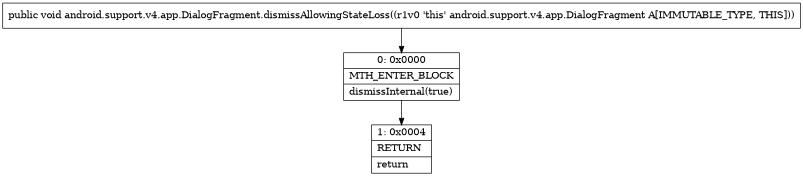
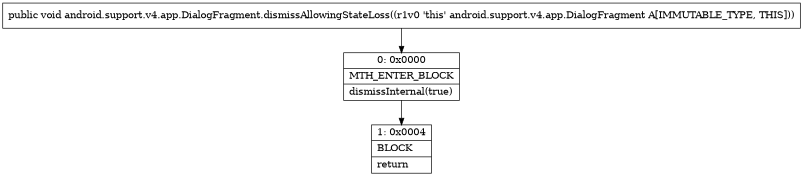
node "1: 0x0004": text "RETURN" -> "BLOCK"
